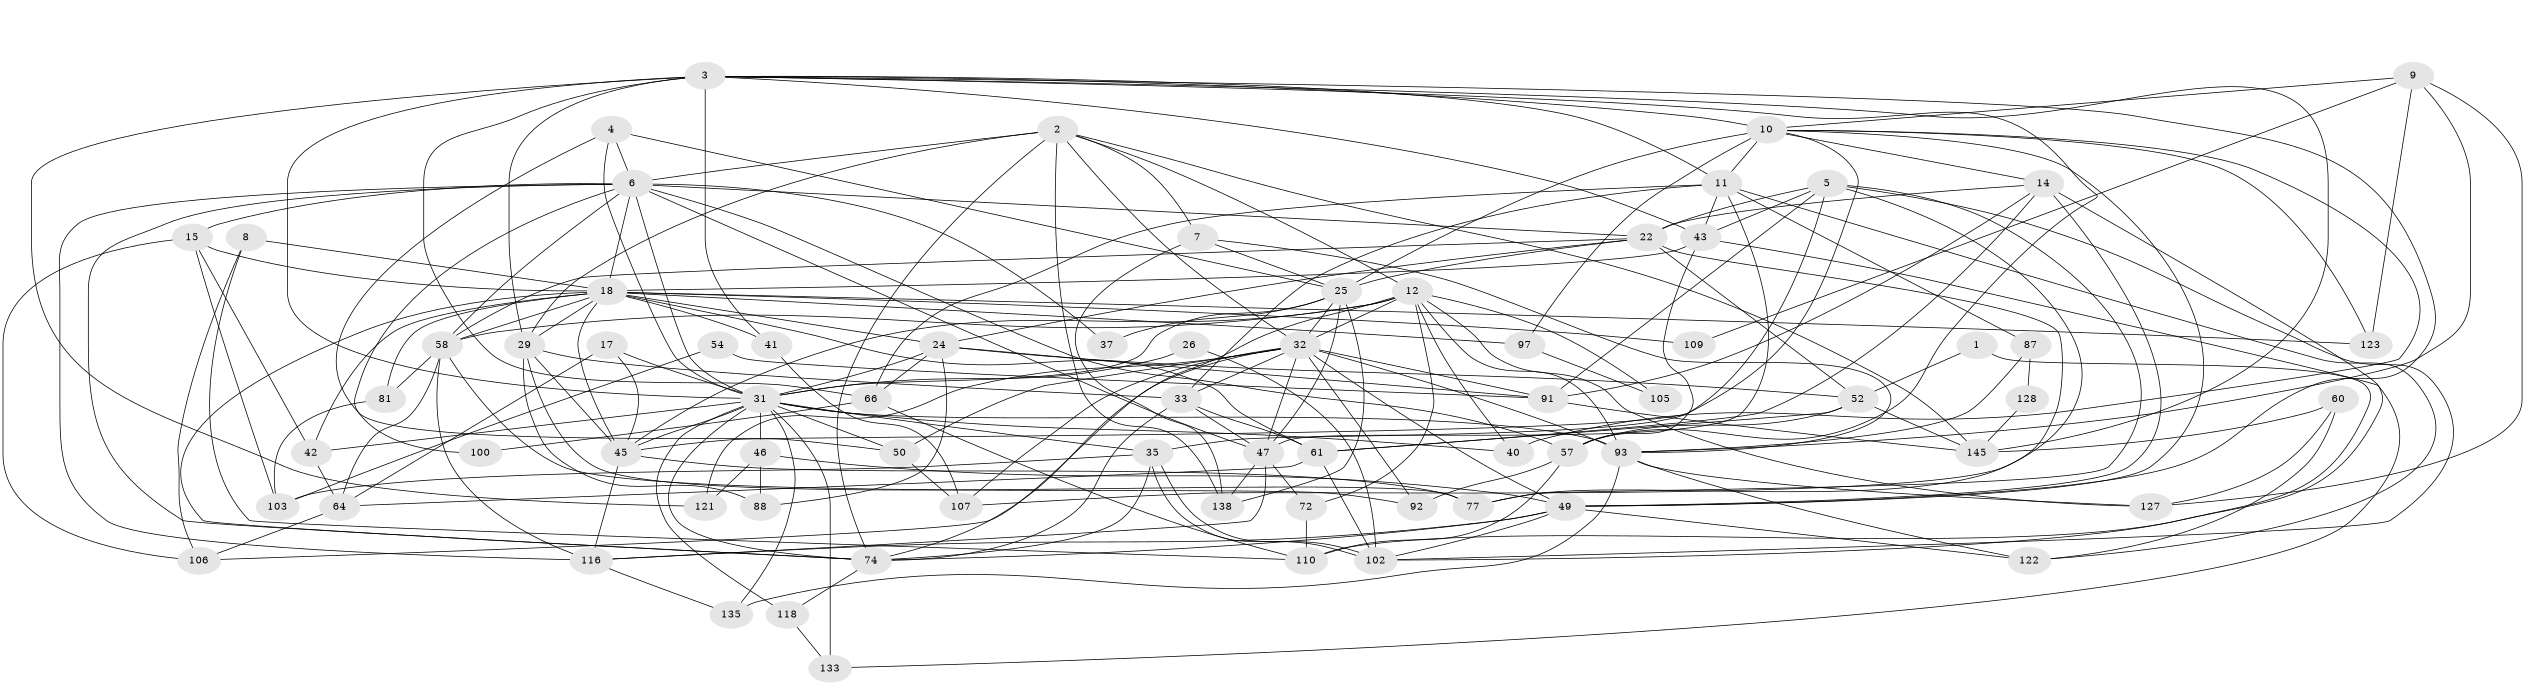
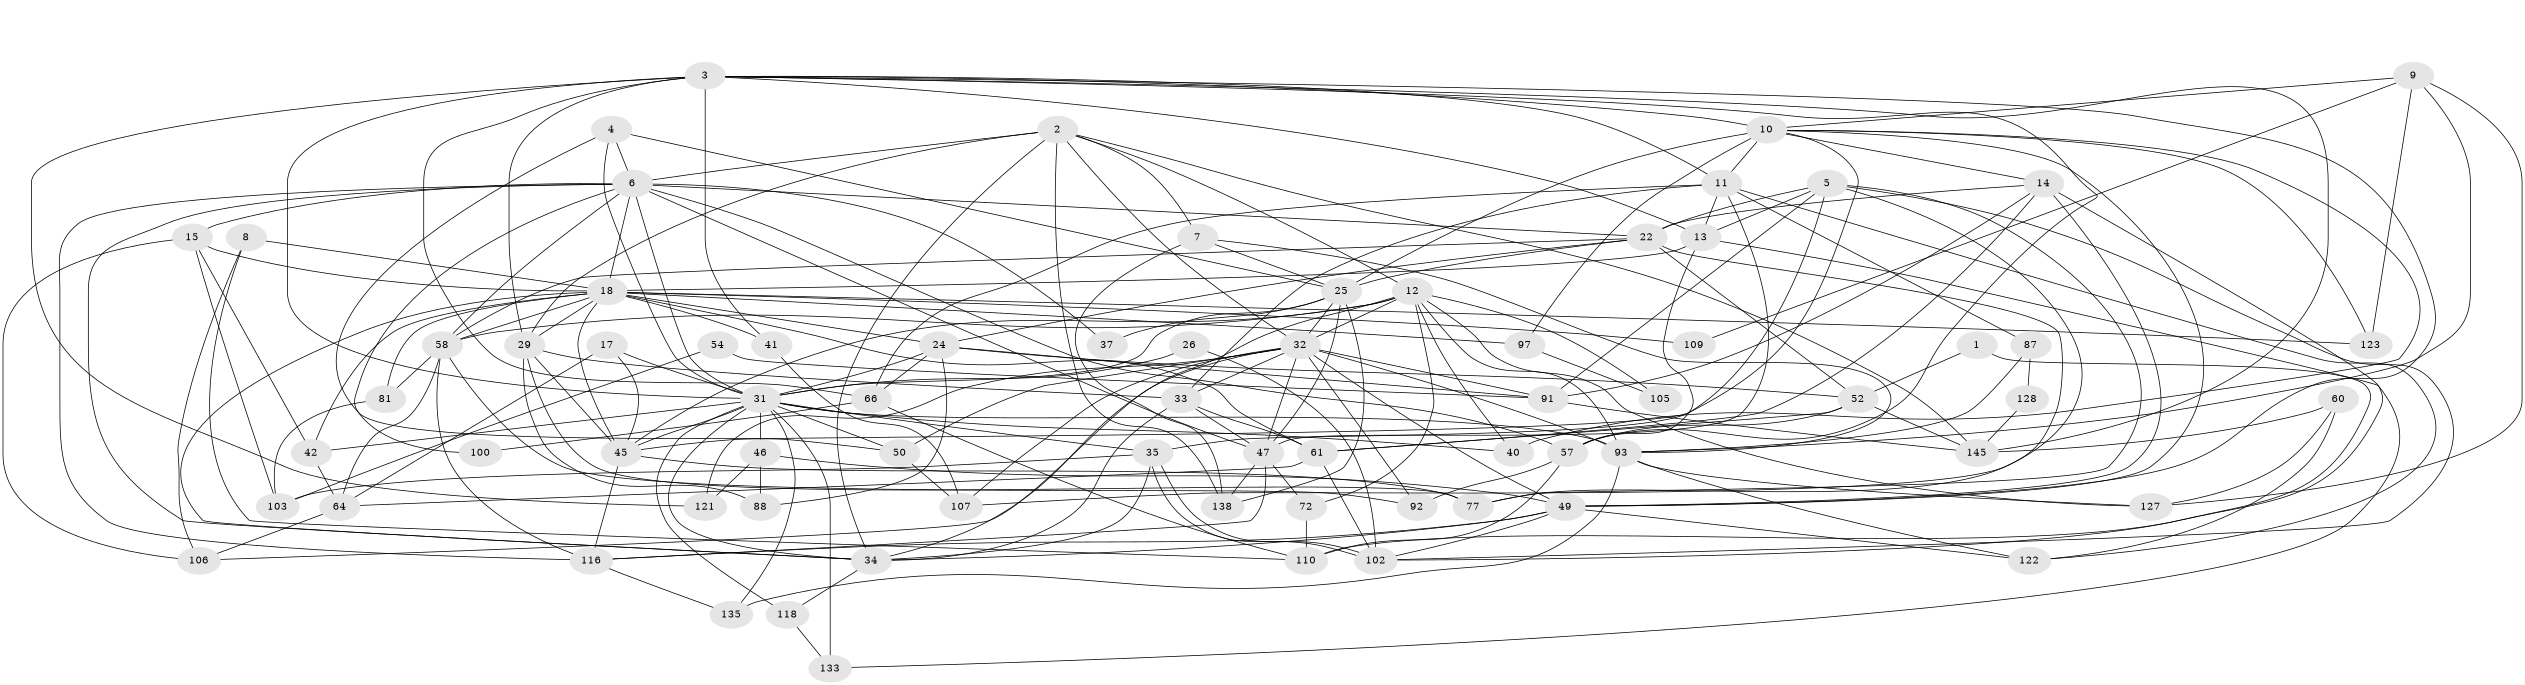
node "43": label "43" -> "13"
node "74": label "74" -> "34"
